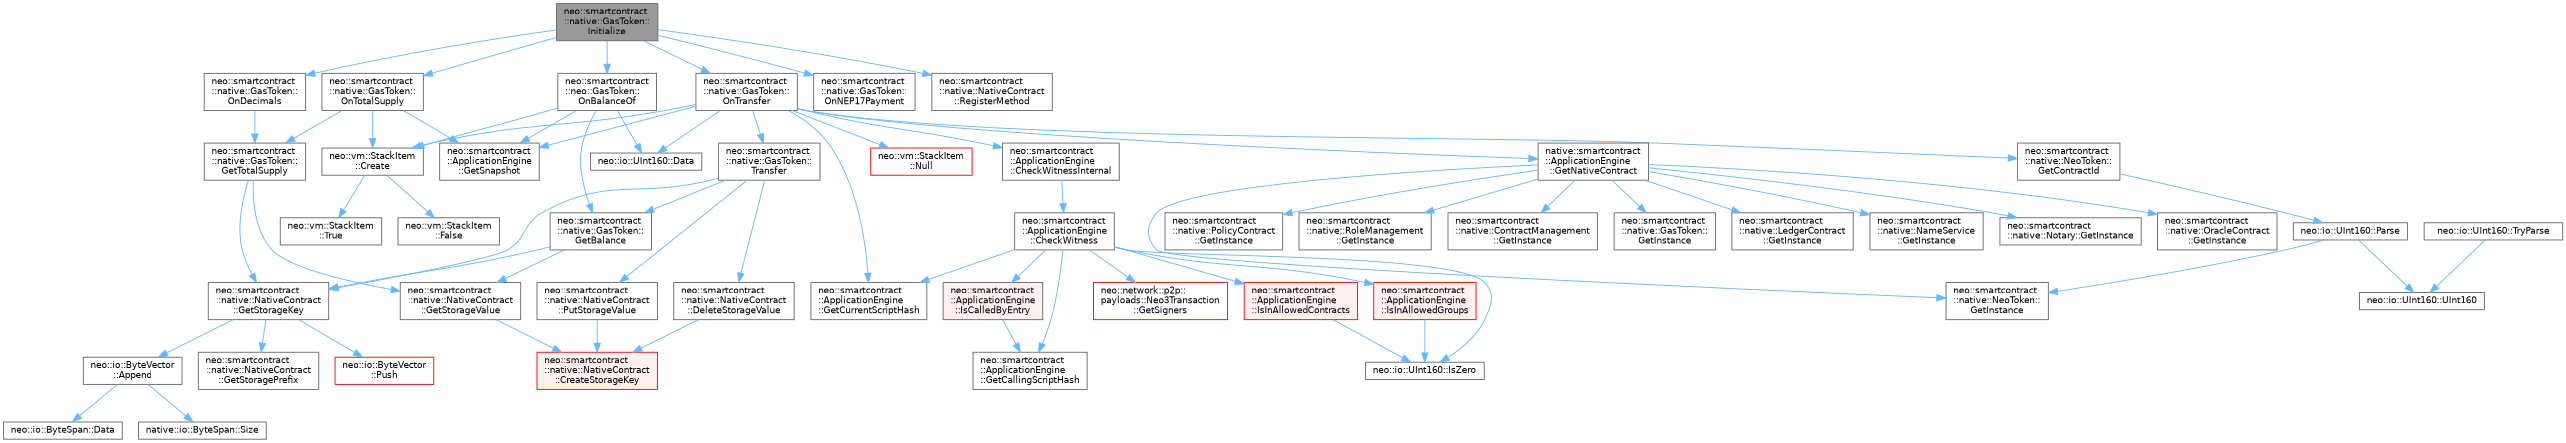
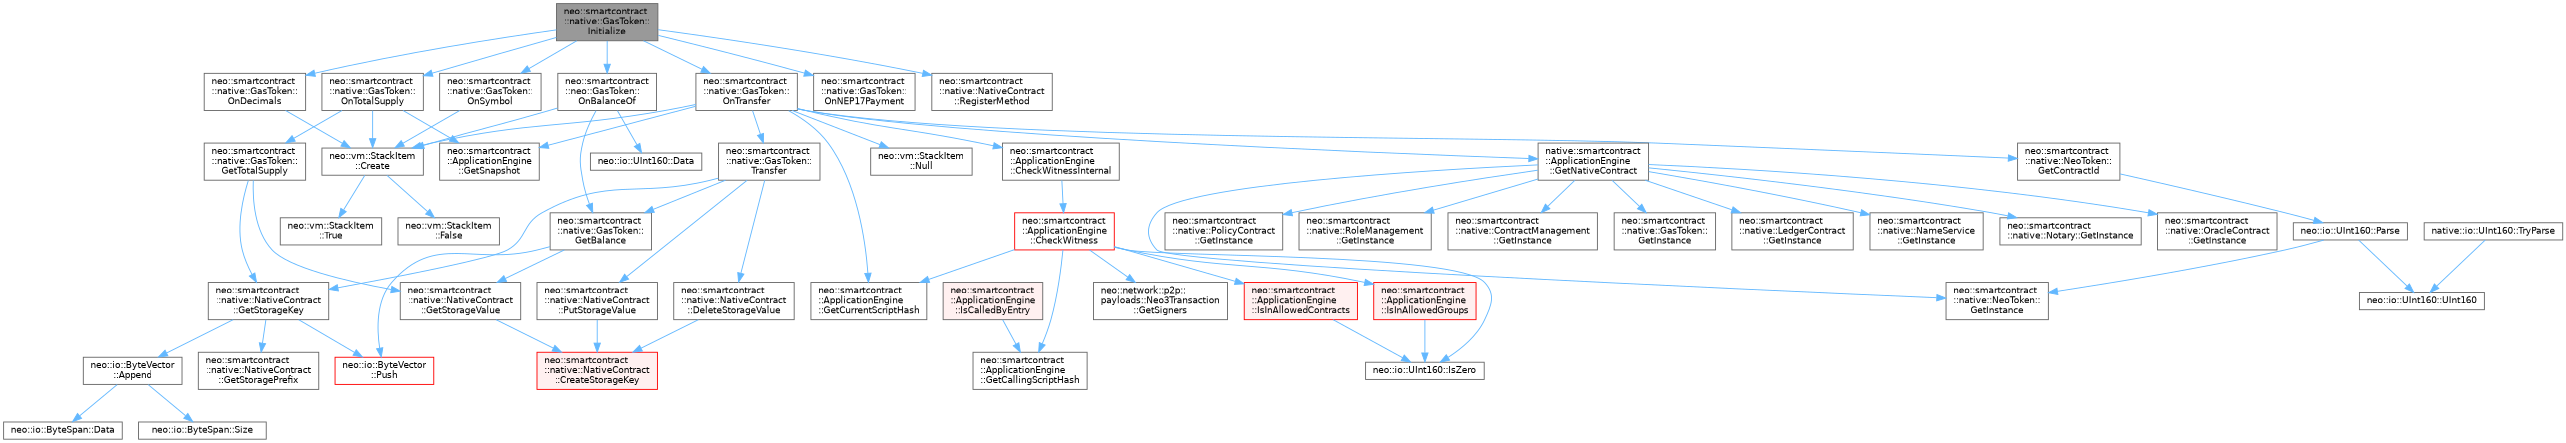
node "neo::smartcontract ::native::GasToken:: OnSymbol": added
edge "neo::smartcontract ::neo::GasToken:: OnBalanceOf" -> "neo::smartcontract ::ApplicationEngine ::GetSnapshot": removed
edge "neo::smartcontract ::native::GasToken:: OnDecimals" -> "neo::smartcontract ::native::GasToken:: GetTotalSupply": now "neo::smartcontract ::native::GasToken:: OnDecimals" -> "neo::vm::StackItem ::Create"
edge "neo::smartcontract ::native::GasToken:: OnTransfer" -> "neo::io::UInt160::Data": removed
node "neo::vm::StackItem ::Null": color red -> grey40
node "neo::smartcontract ::ApplicationEngine ::CheckWitness": color grey40 -> red
node "neo::io::UInt160::TryParse": label "neo::io::UInt160::TryParse" -> "native::io::UInt160::TryParse"
edge "neo::smartcontract ::ApplicationEngine ::CheckWitness" -> "neo::smartcontract ::ApplicationEngine ::IsCalledByEntry": removed
edge "neo::smartcontract ::native::GasToken:: GetBalance" -> "neo::smartcontract ::native::NativeContract ::GetStorageKey": now "neo::smartcontract ::native::GasToken:: GetBalance" -> "neo::io::ByteVector ::Push"
node "neo::network::p2p:: payloads::Neo3Transaction ::GetSigners": color red -> grey40
node "native::io::ByteSpan::Size": label "native::io::ByteSpan::Size" -> "neo::io::ByteSpan::Size"
